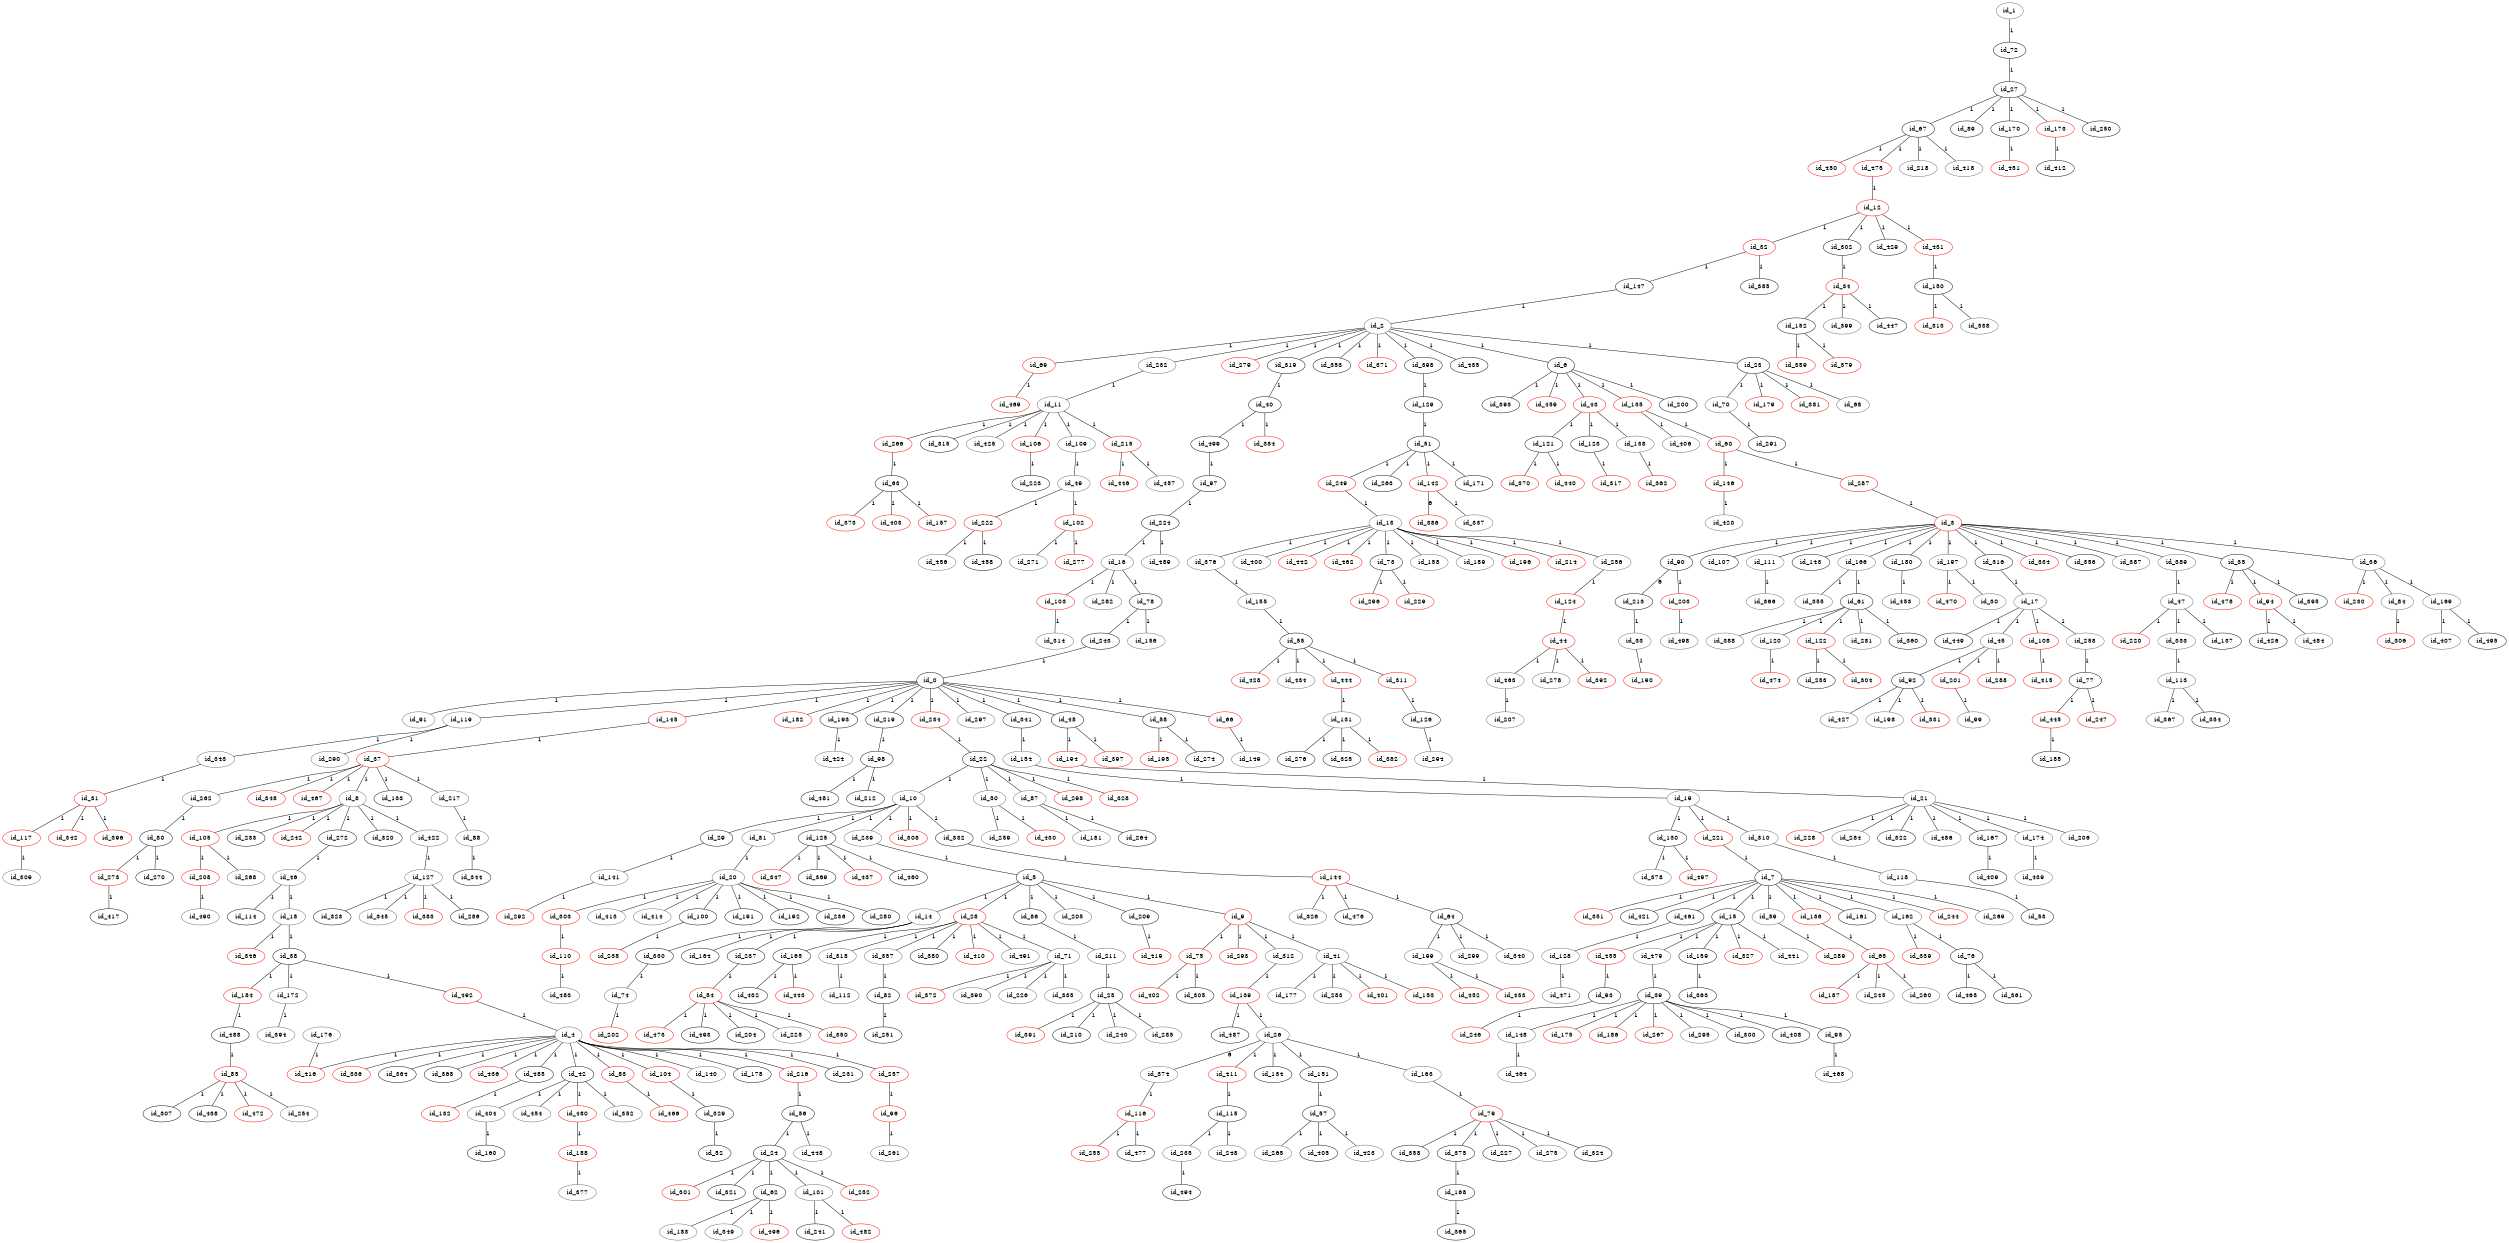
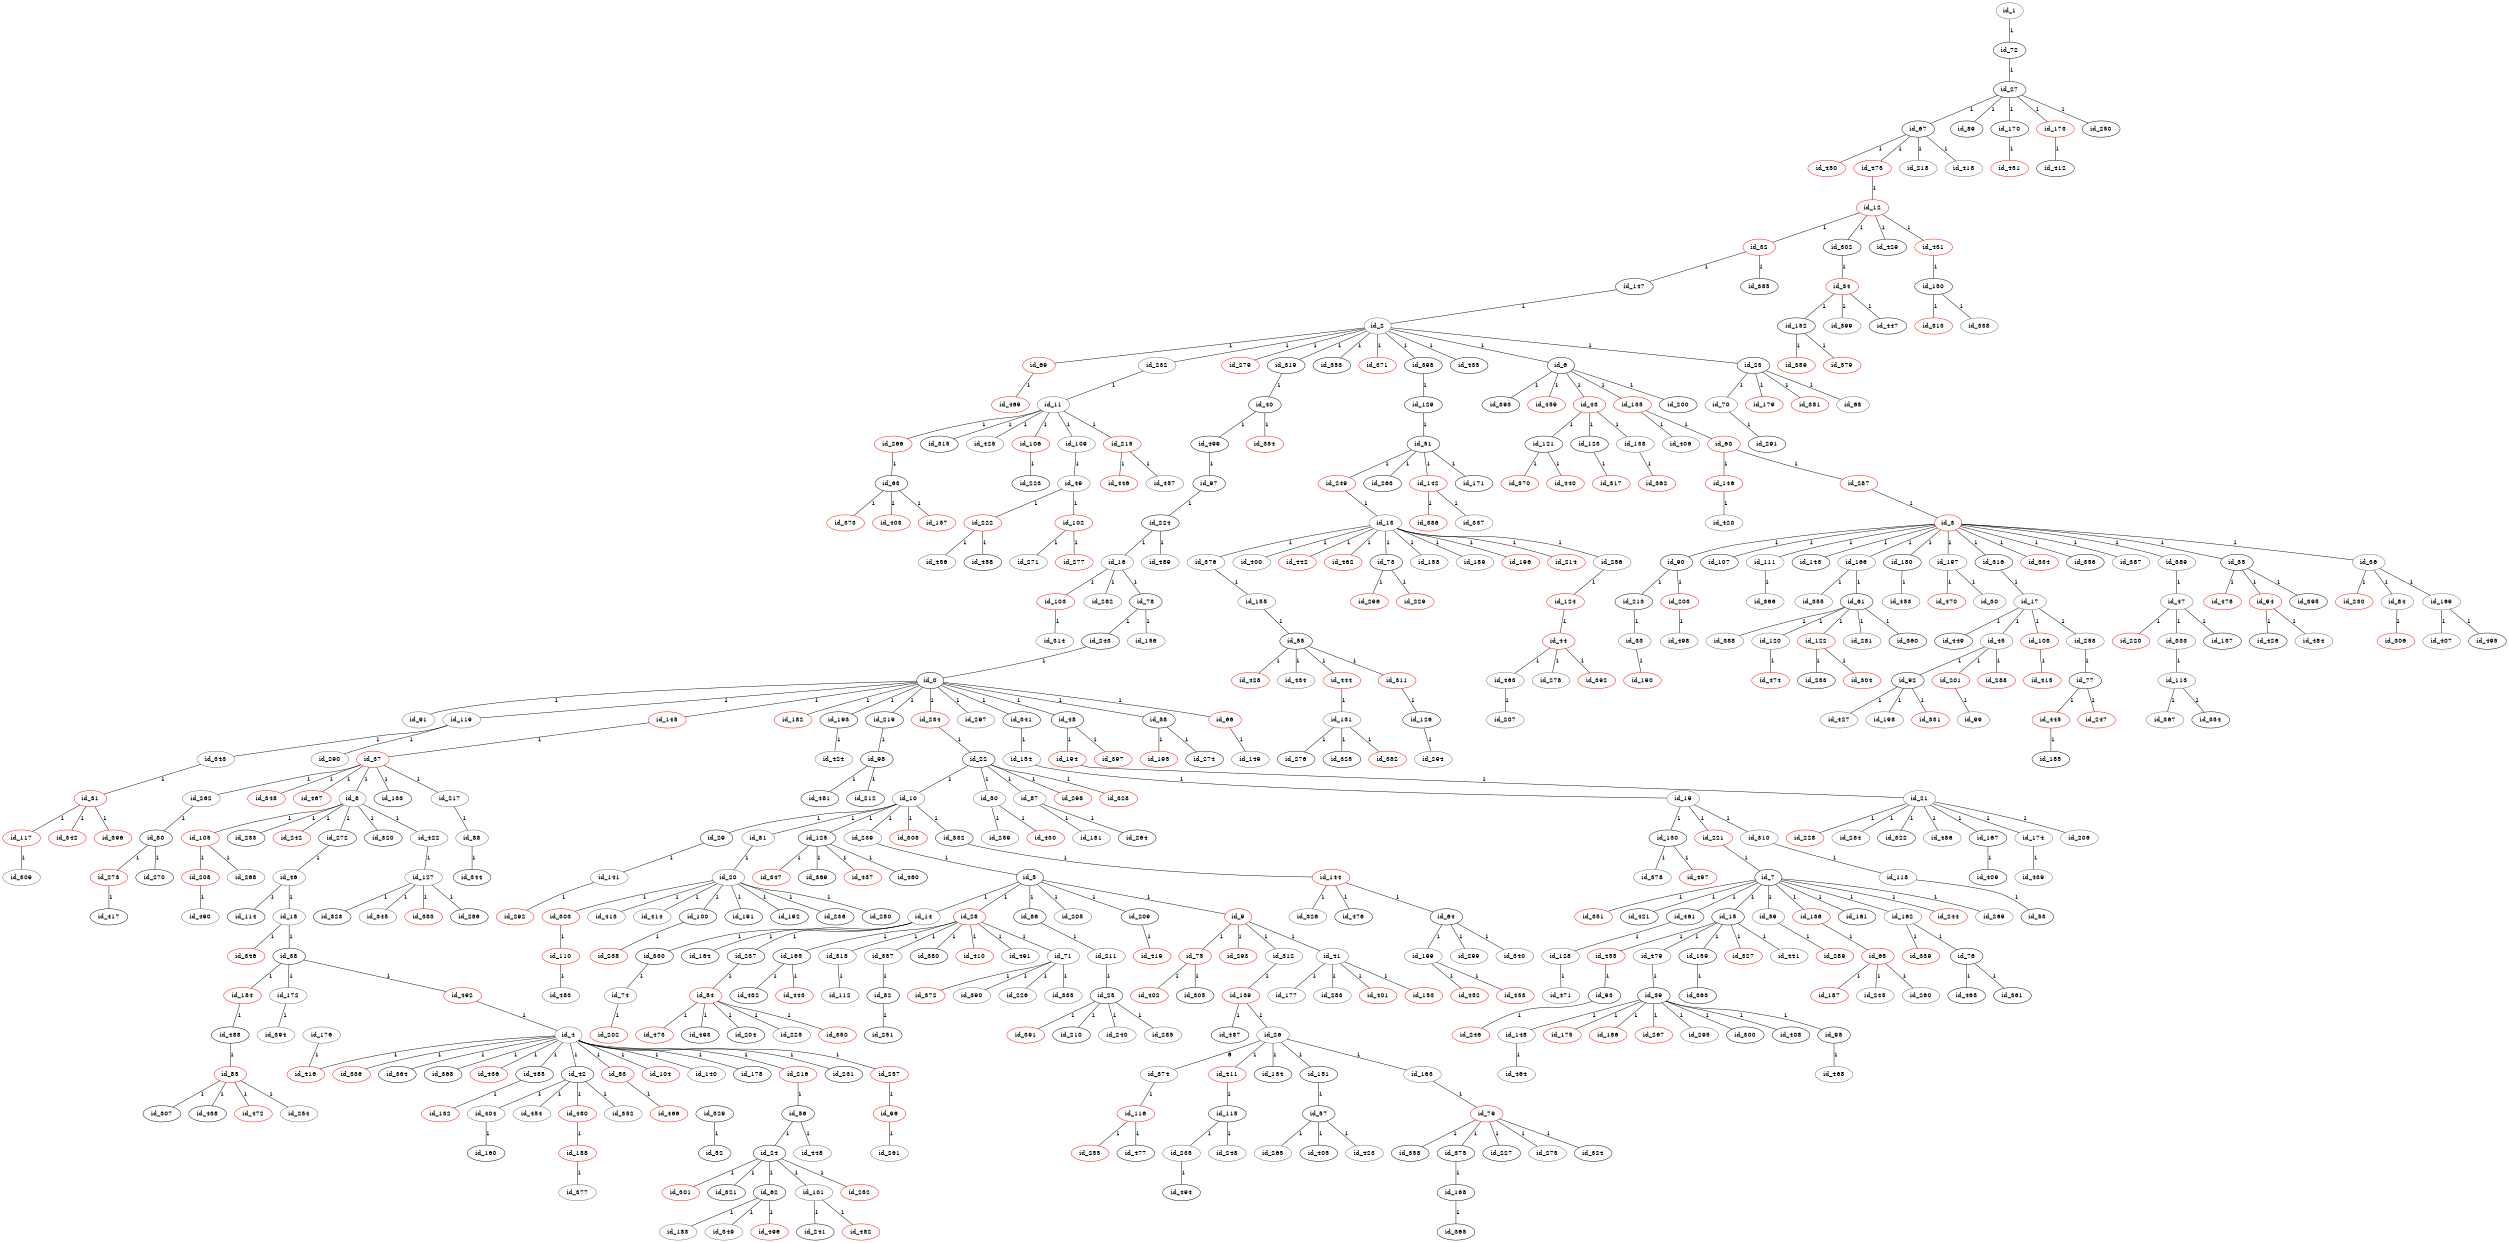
edge "id_142" -- "id_386": label "6" -> "1"
edge "id_90" -- "id_213": label "6" -> "1"
edge "id_104" -- "id_329": removed, label "1"
